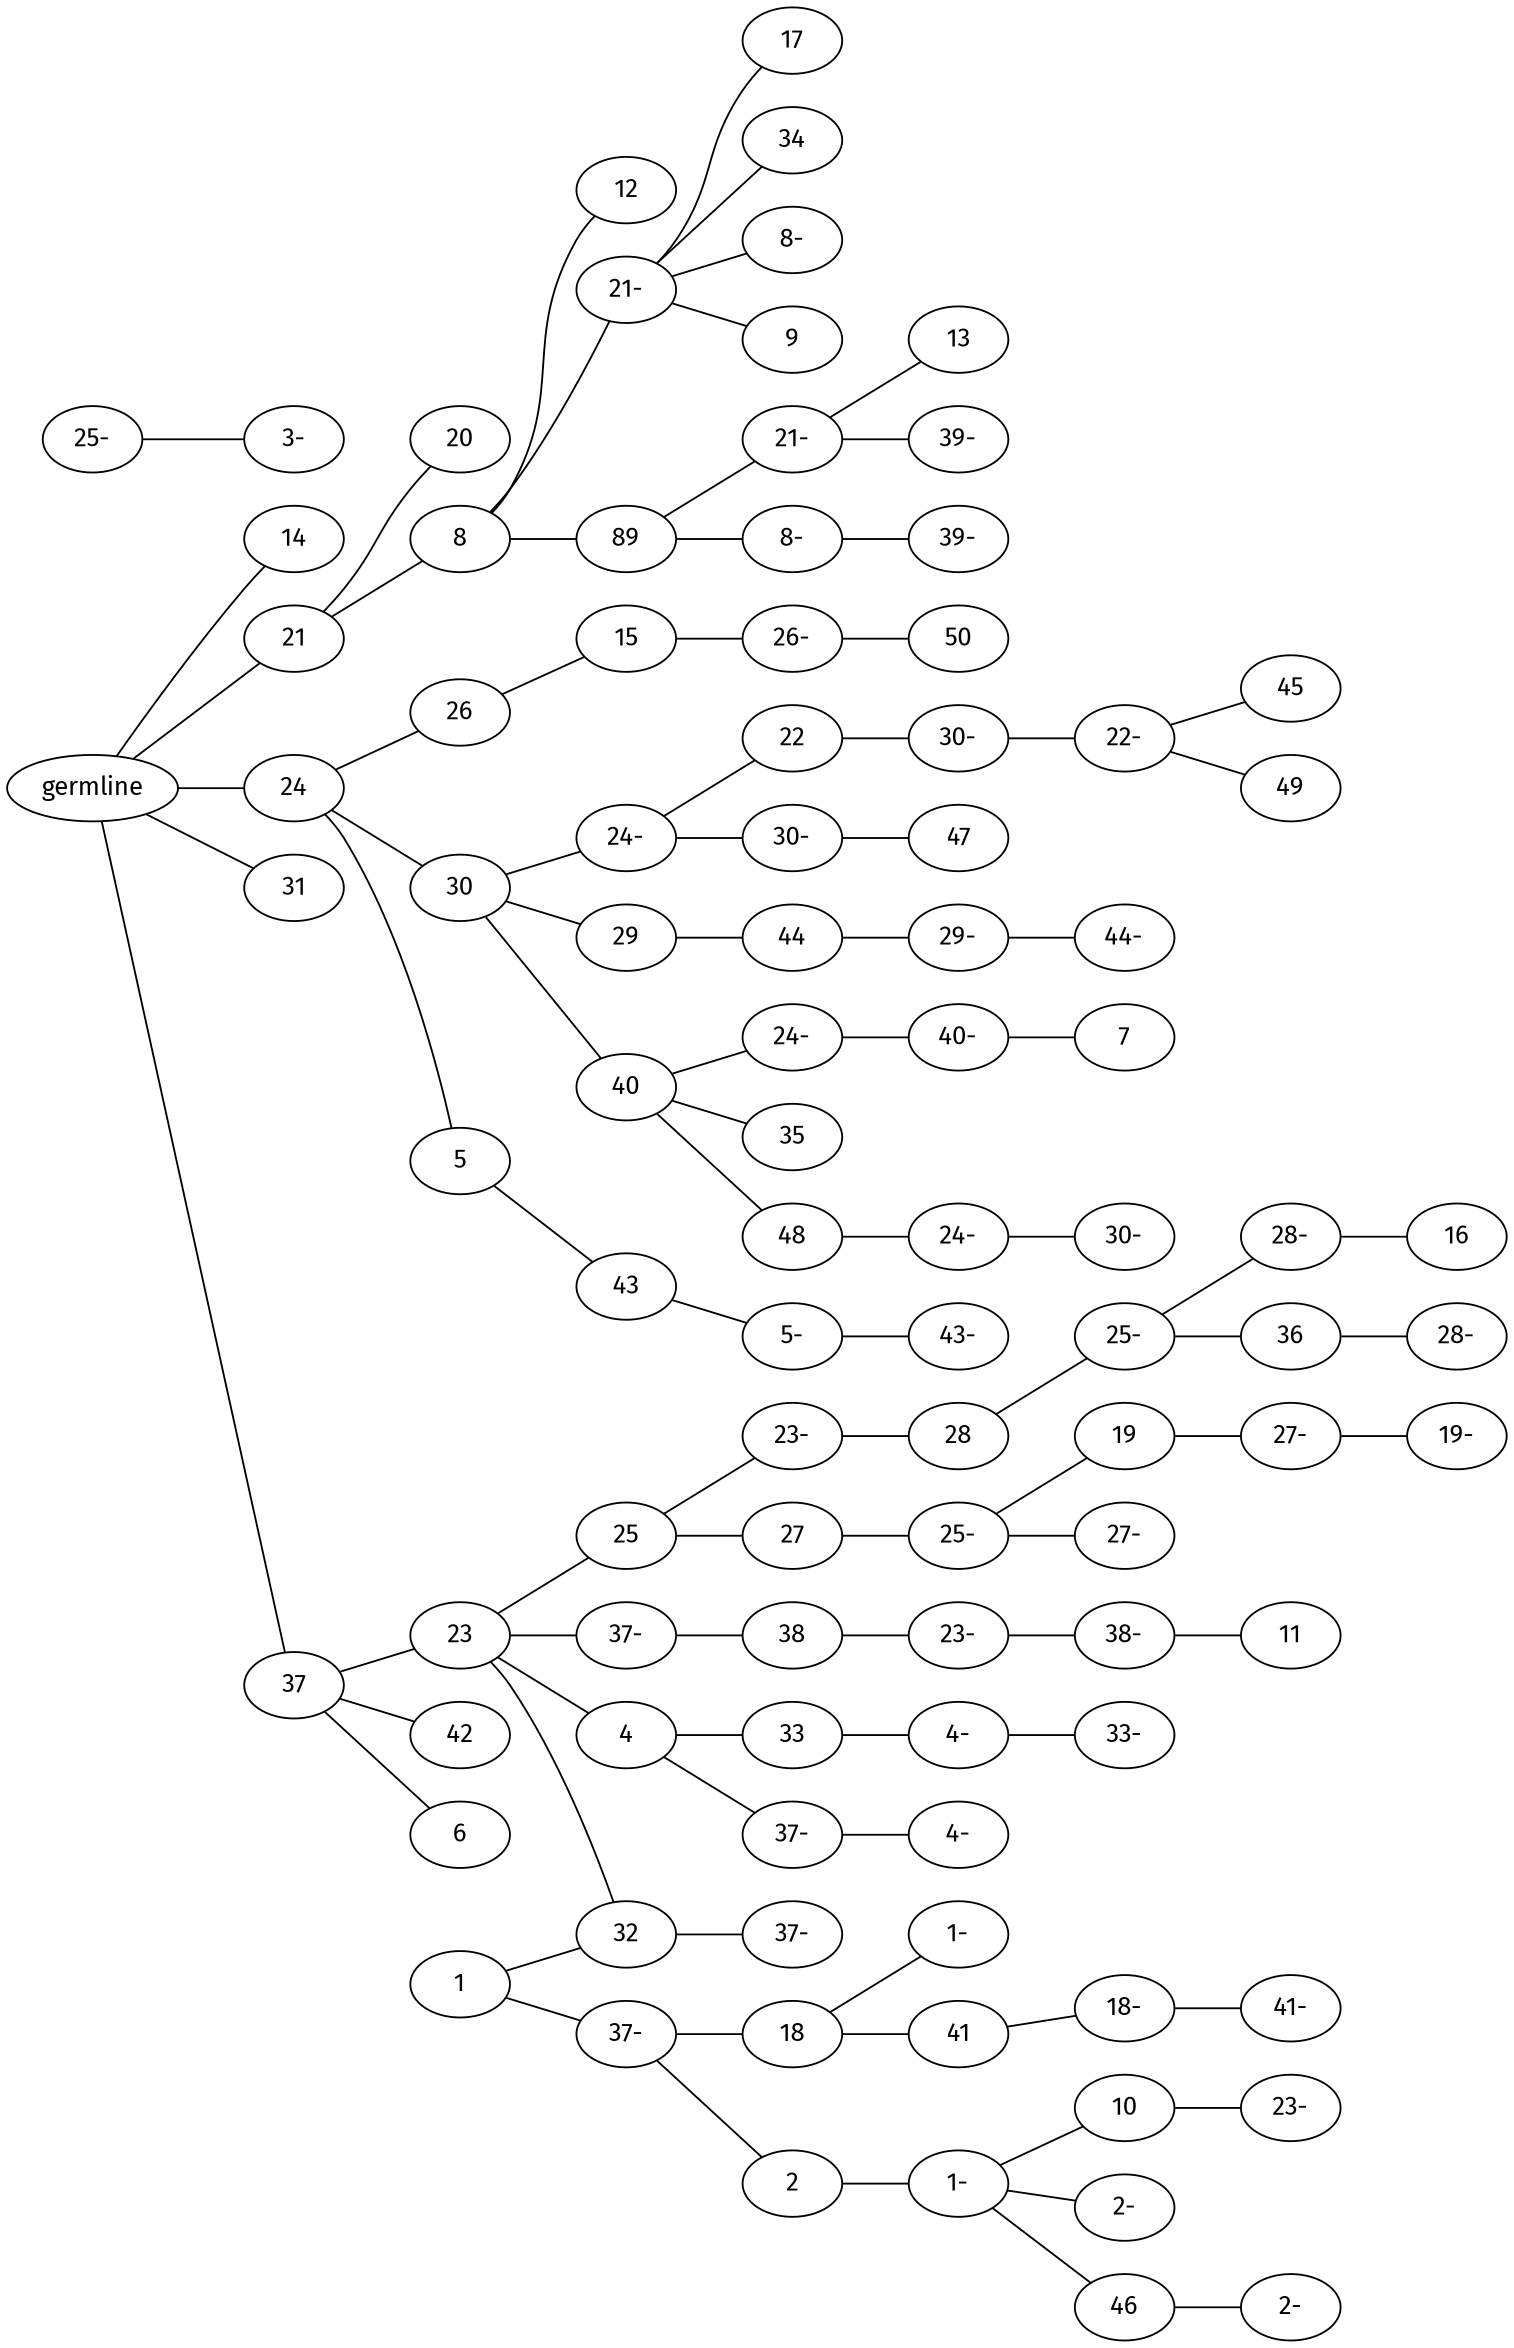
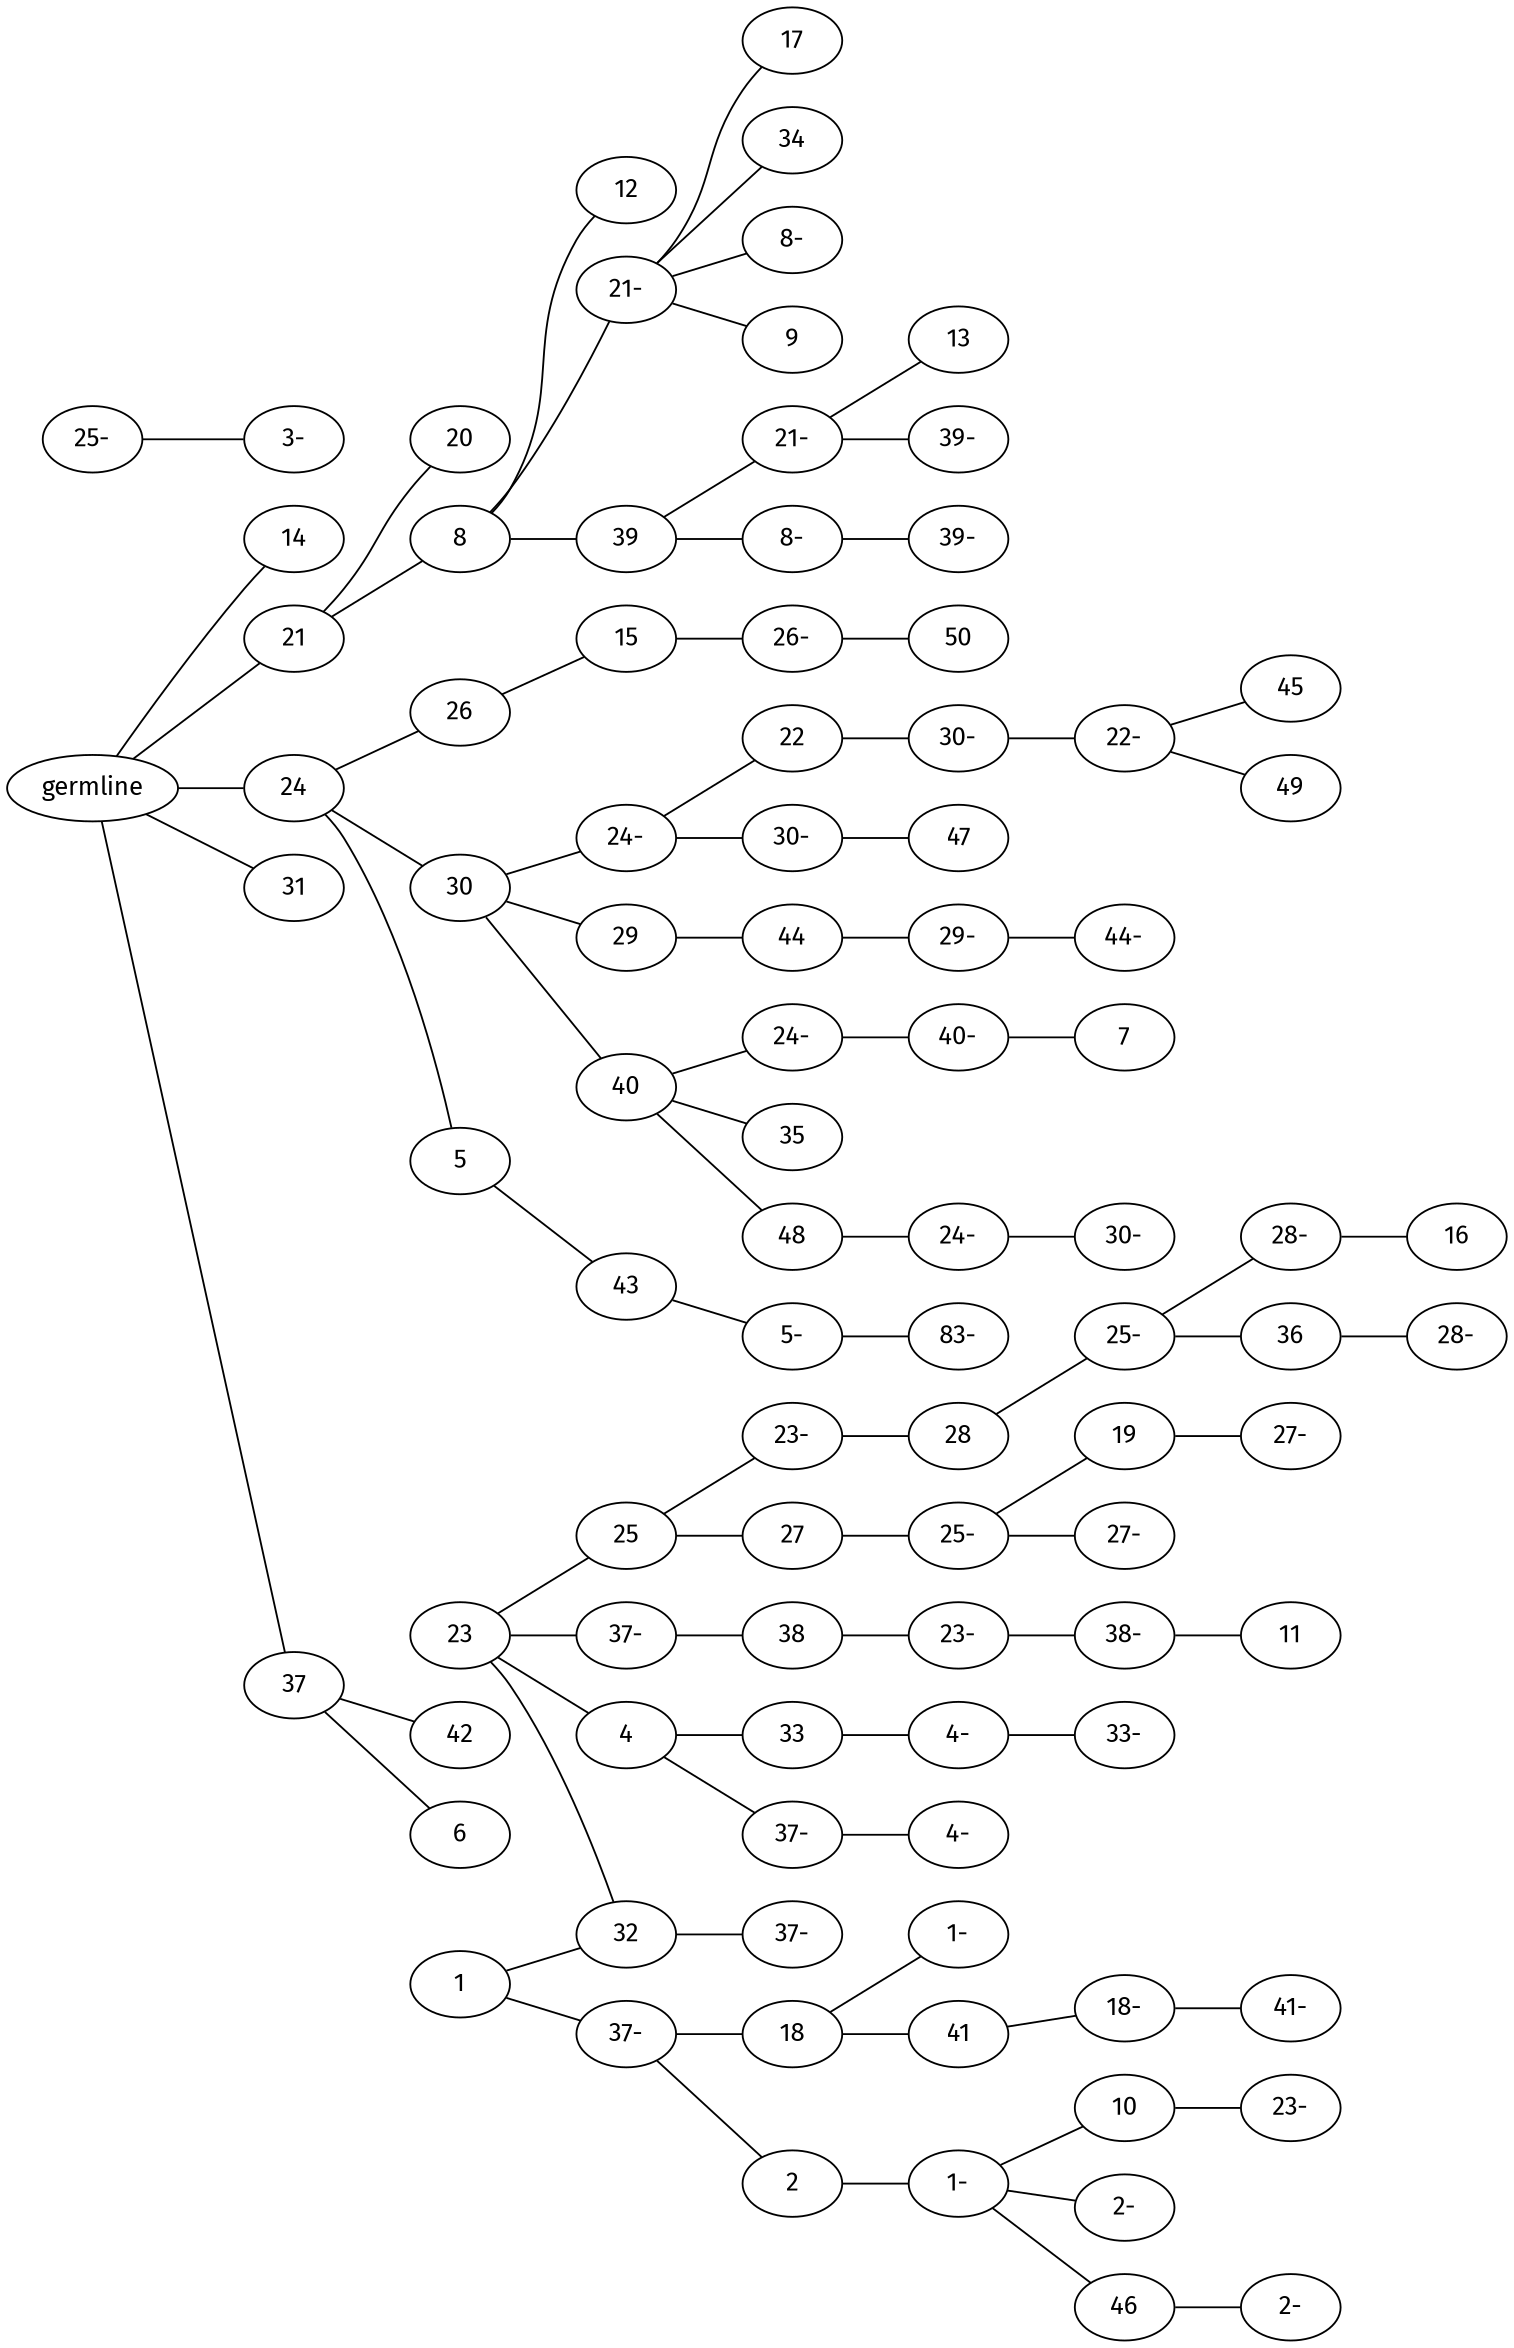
node "89": label "89" -> "39"
node "43-": label "43-" -> "83-"
node "19-": removed
edge "23" -- "37": removed
